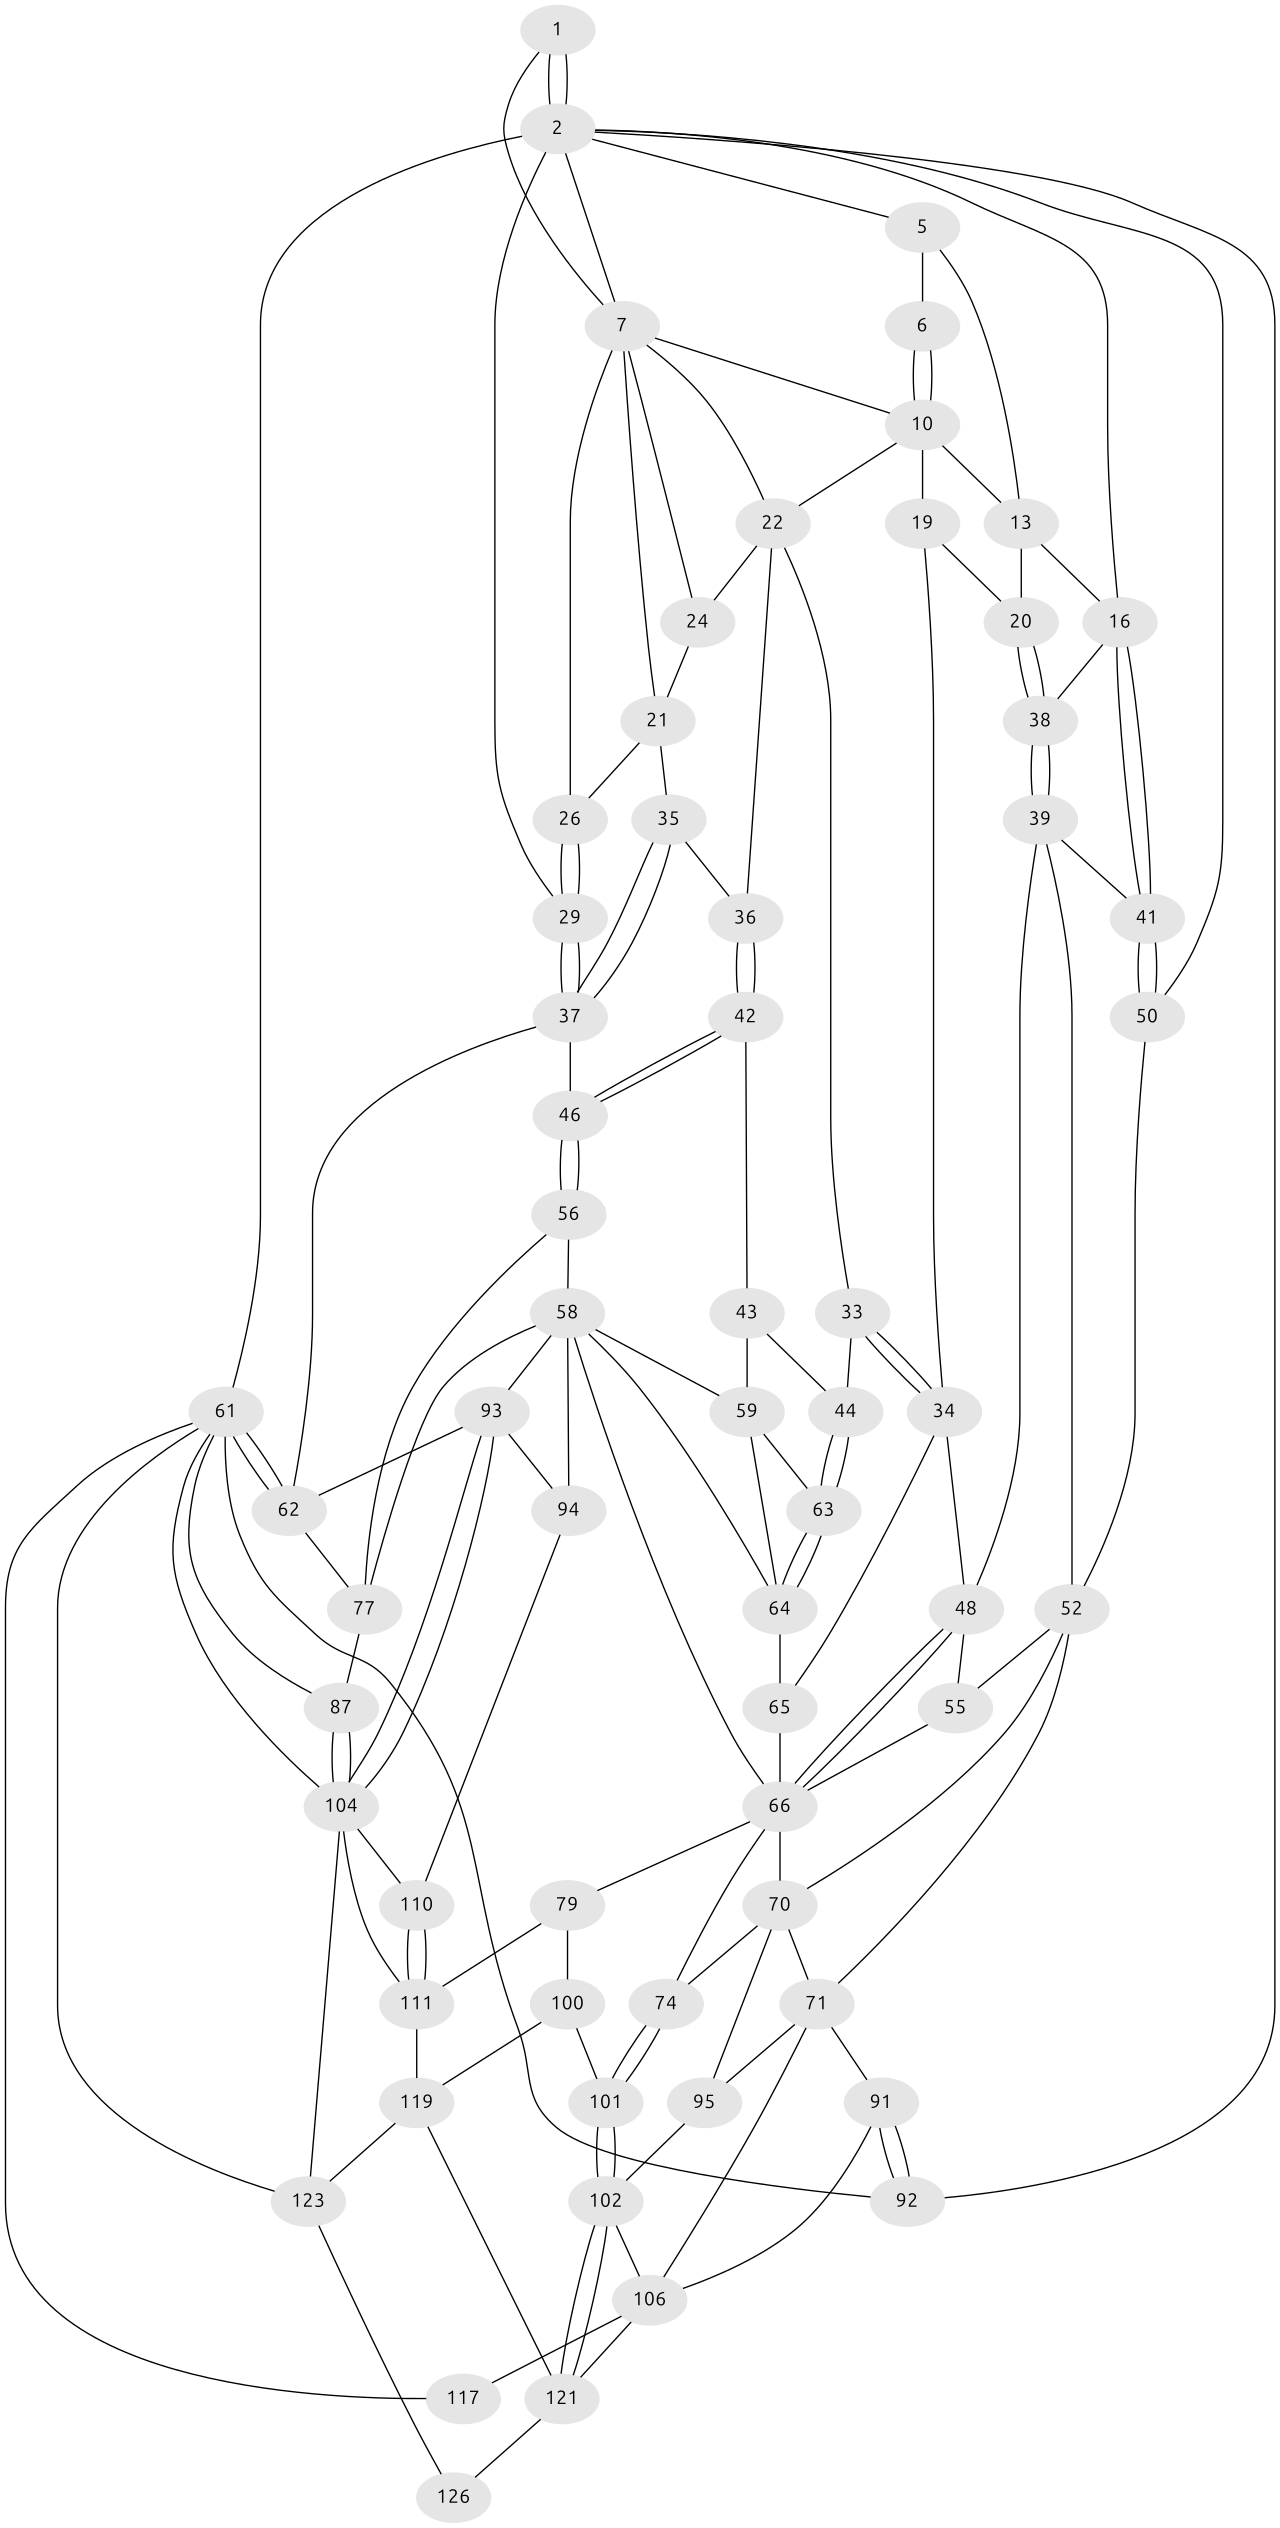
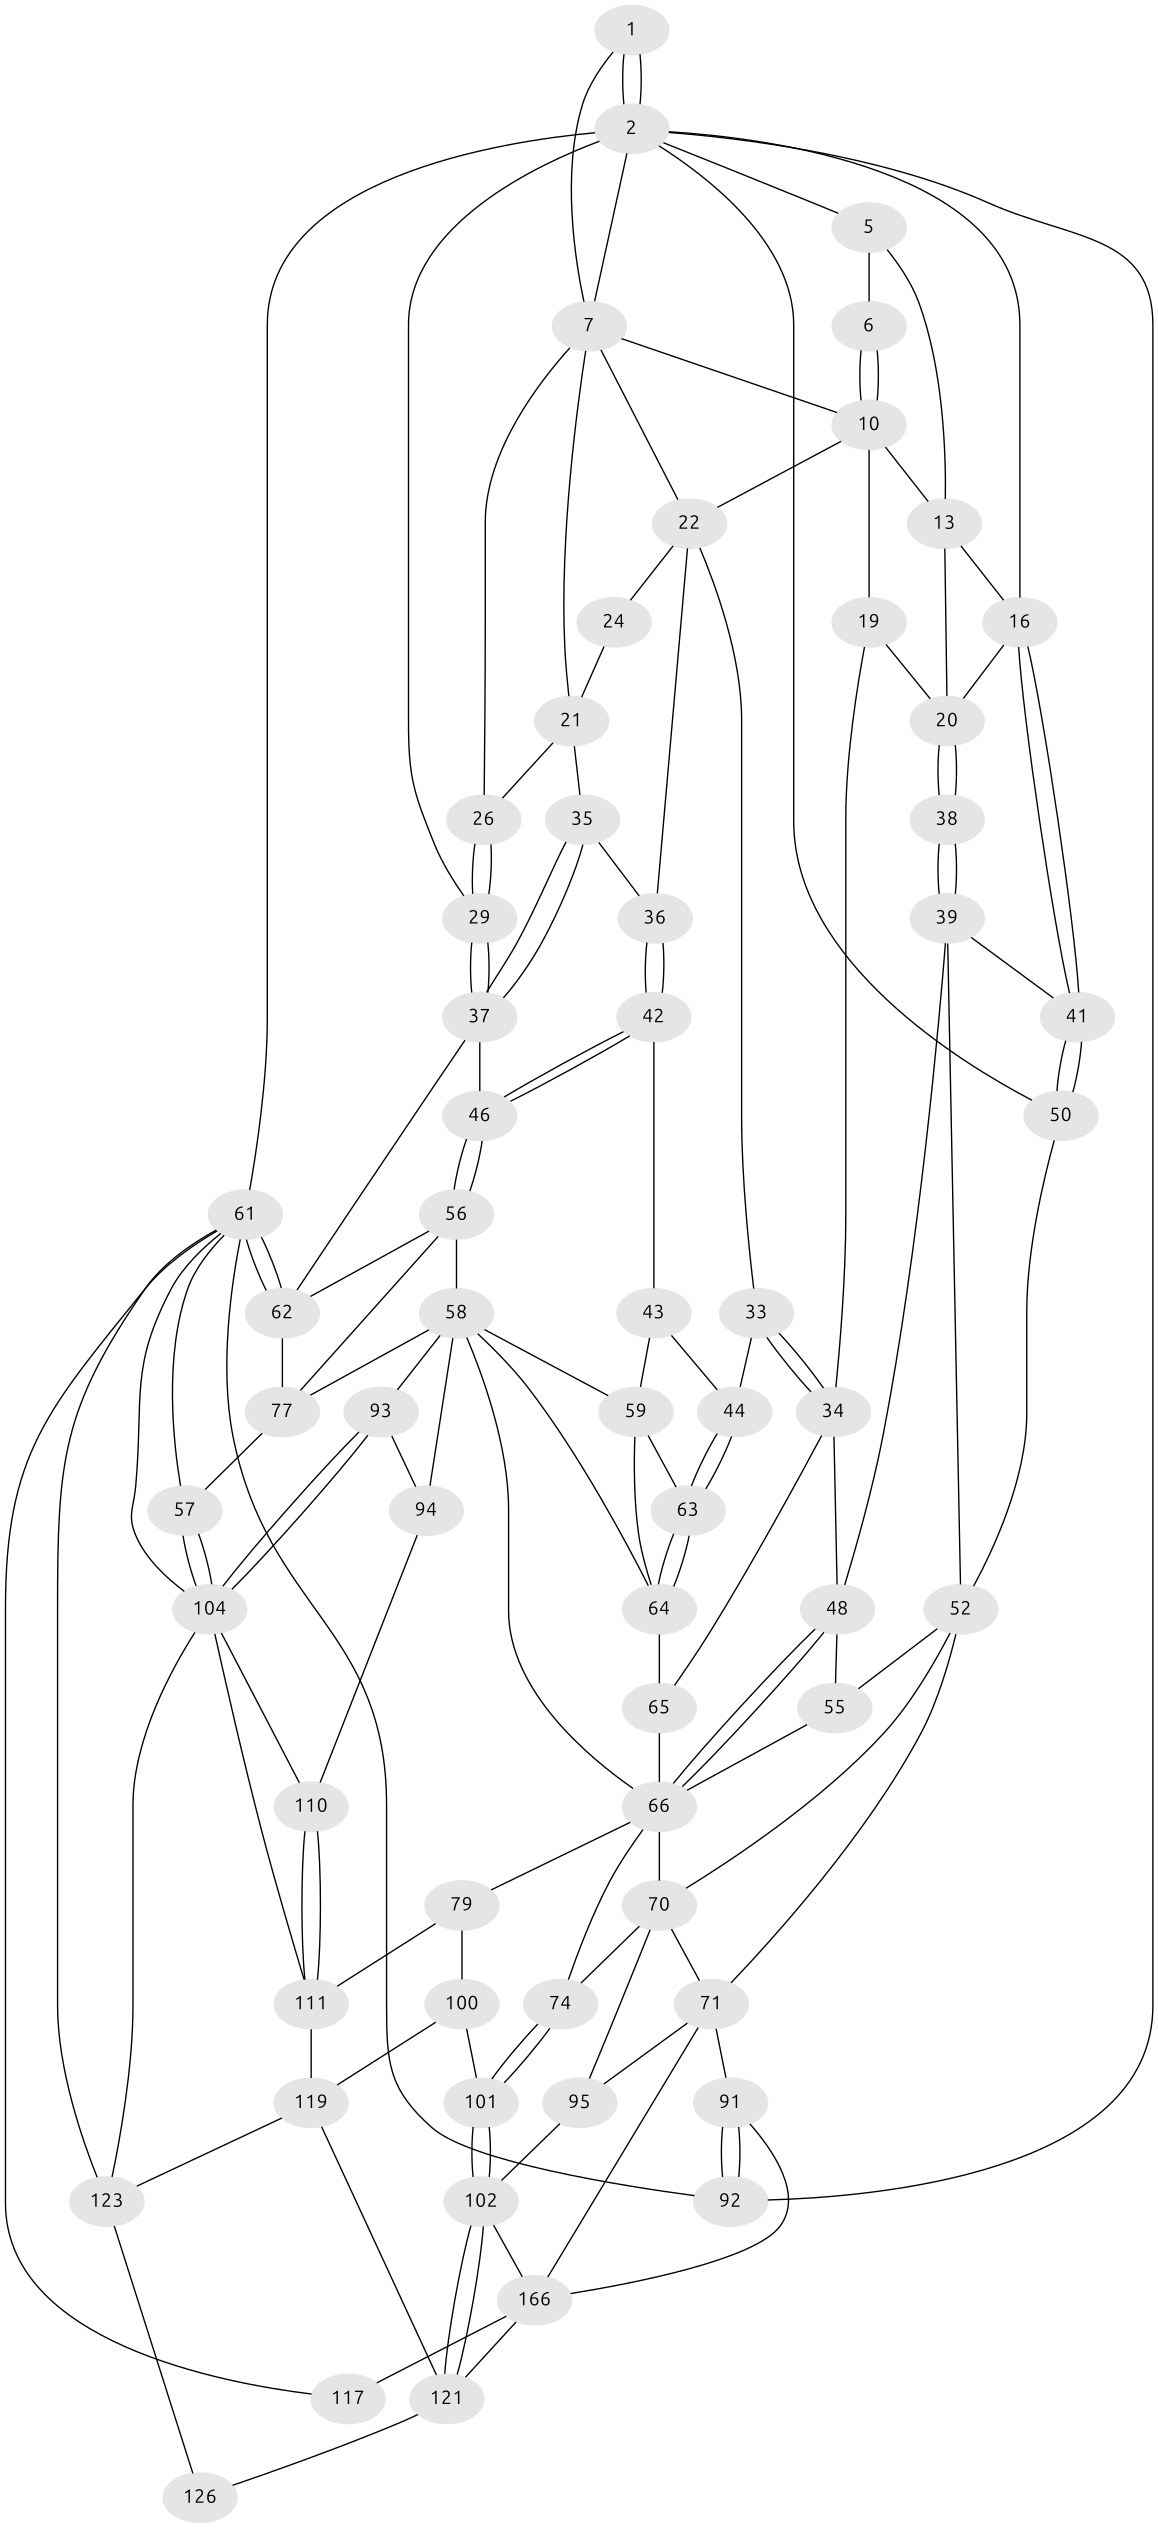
edge "7" -- "24": removed
edge "16" -- "38": now "16" -- "20"
edge "93" -- "62": now "56" -- "62"
node "87": label "87" -> "57"
node "106": label "106" -> "166"
